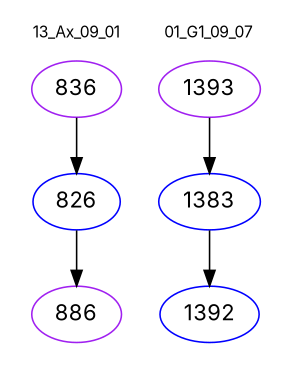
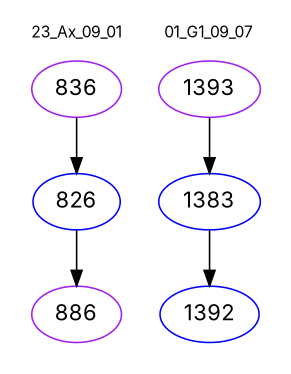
cluster "13_Ax_09_01": label "13_Ax_09_01" -> "23_Ax_09_01"
